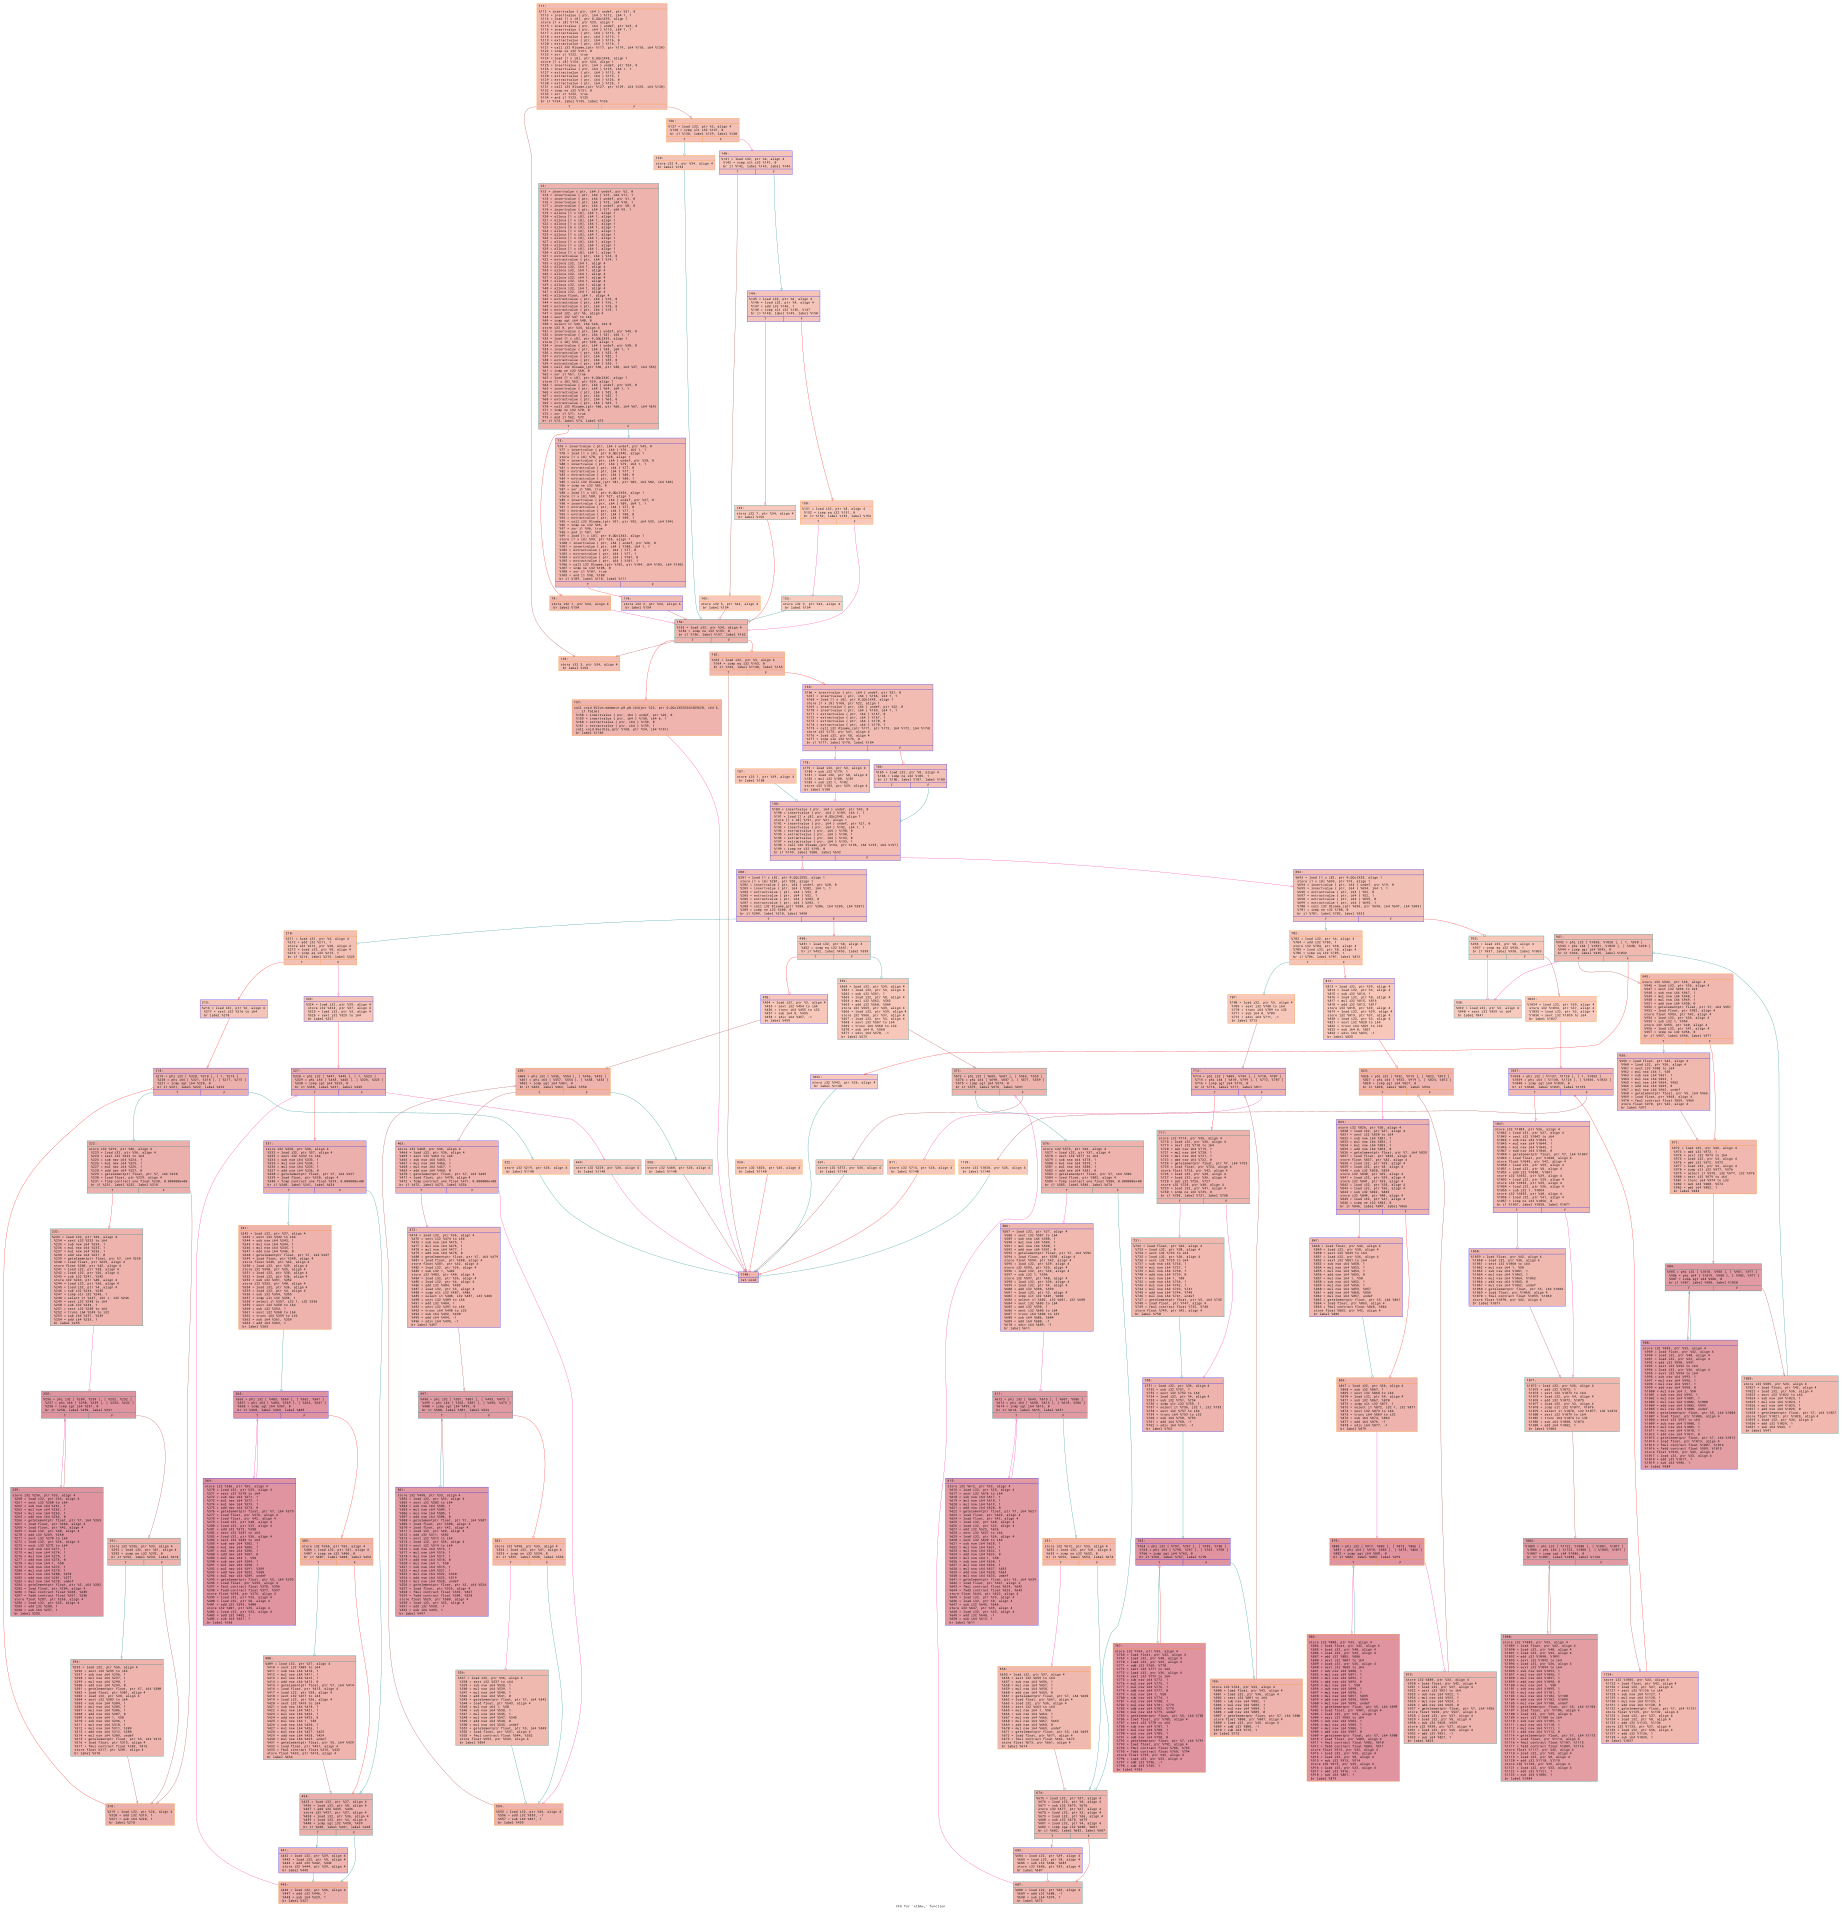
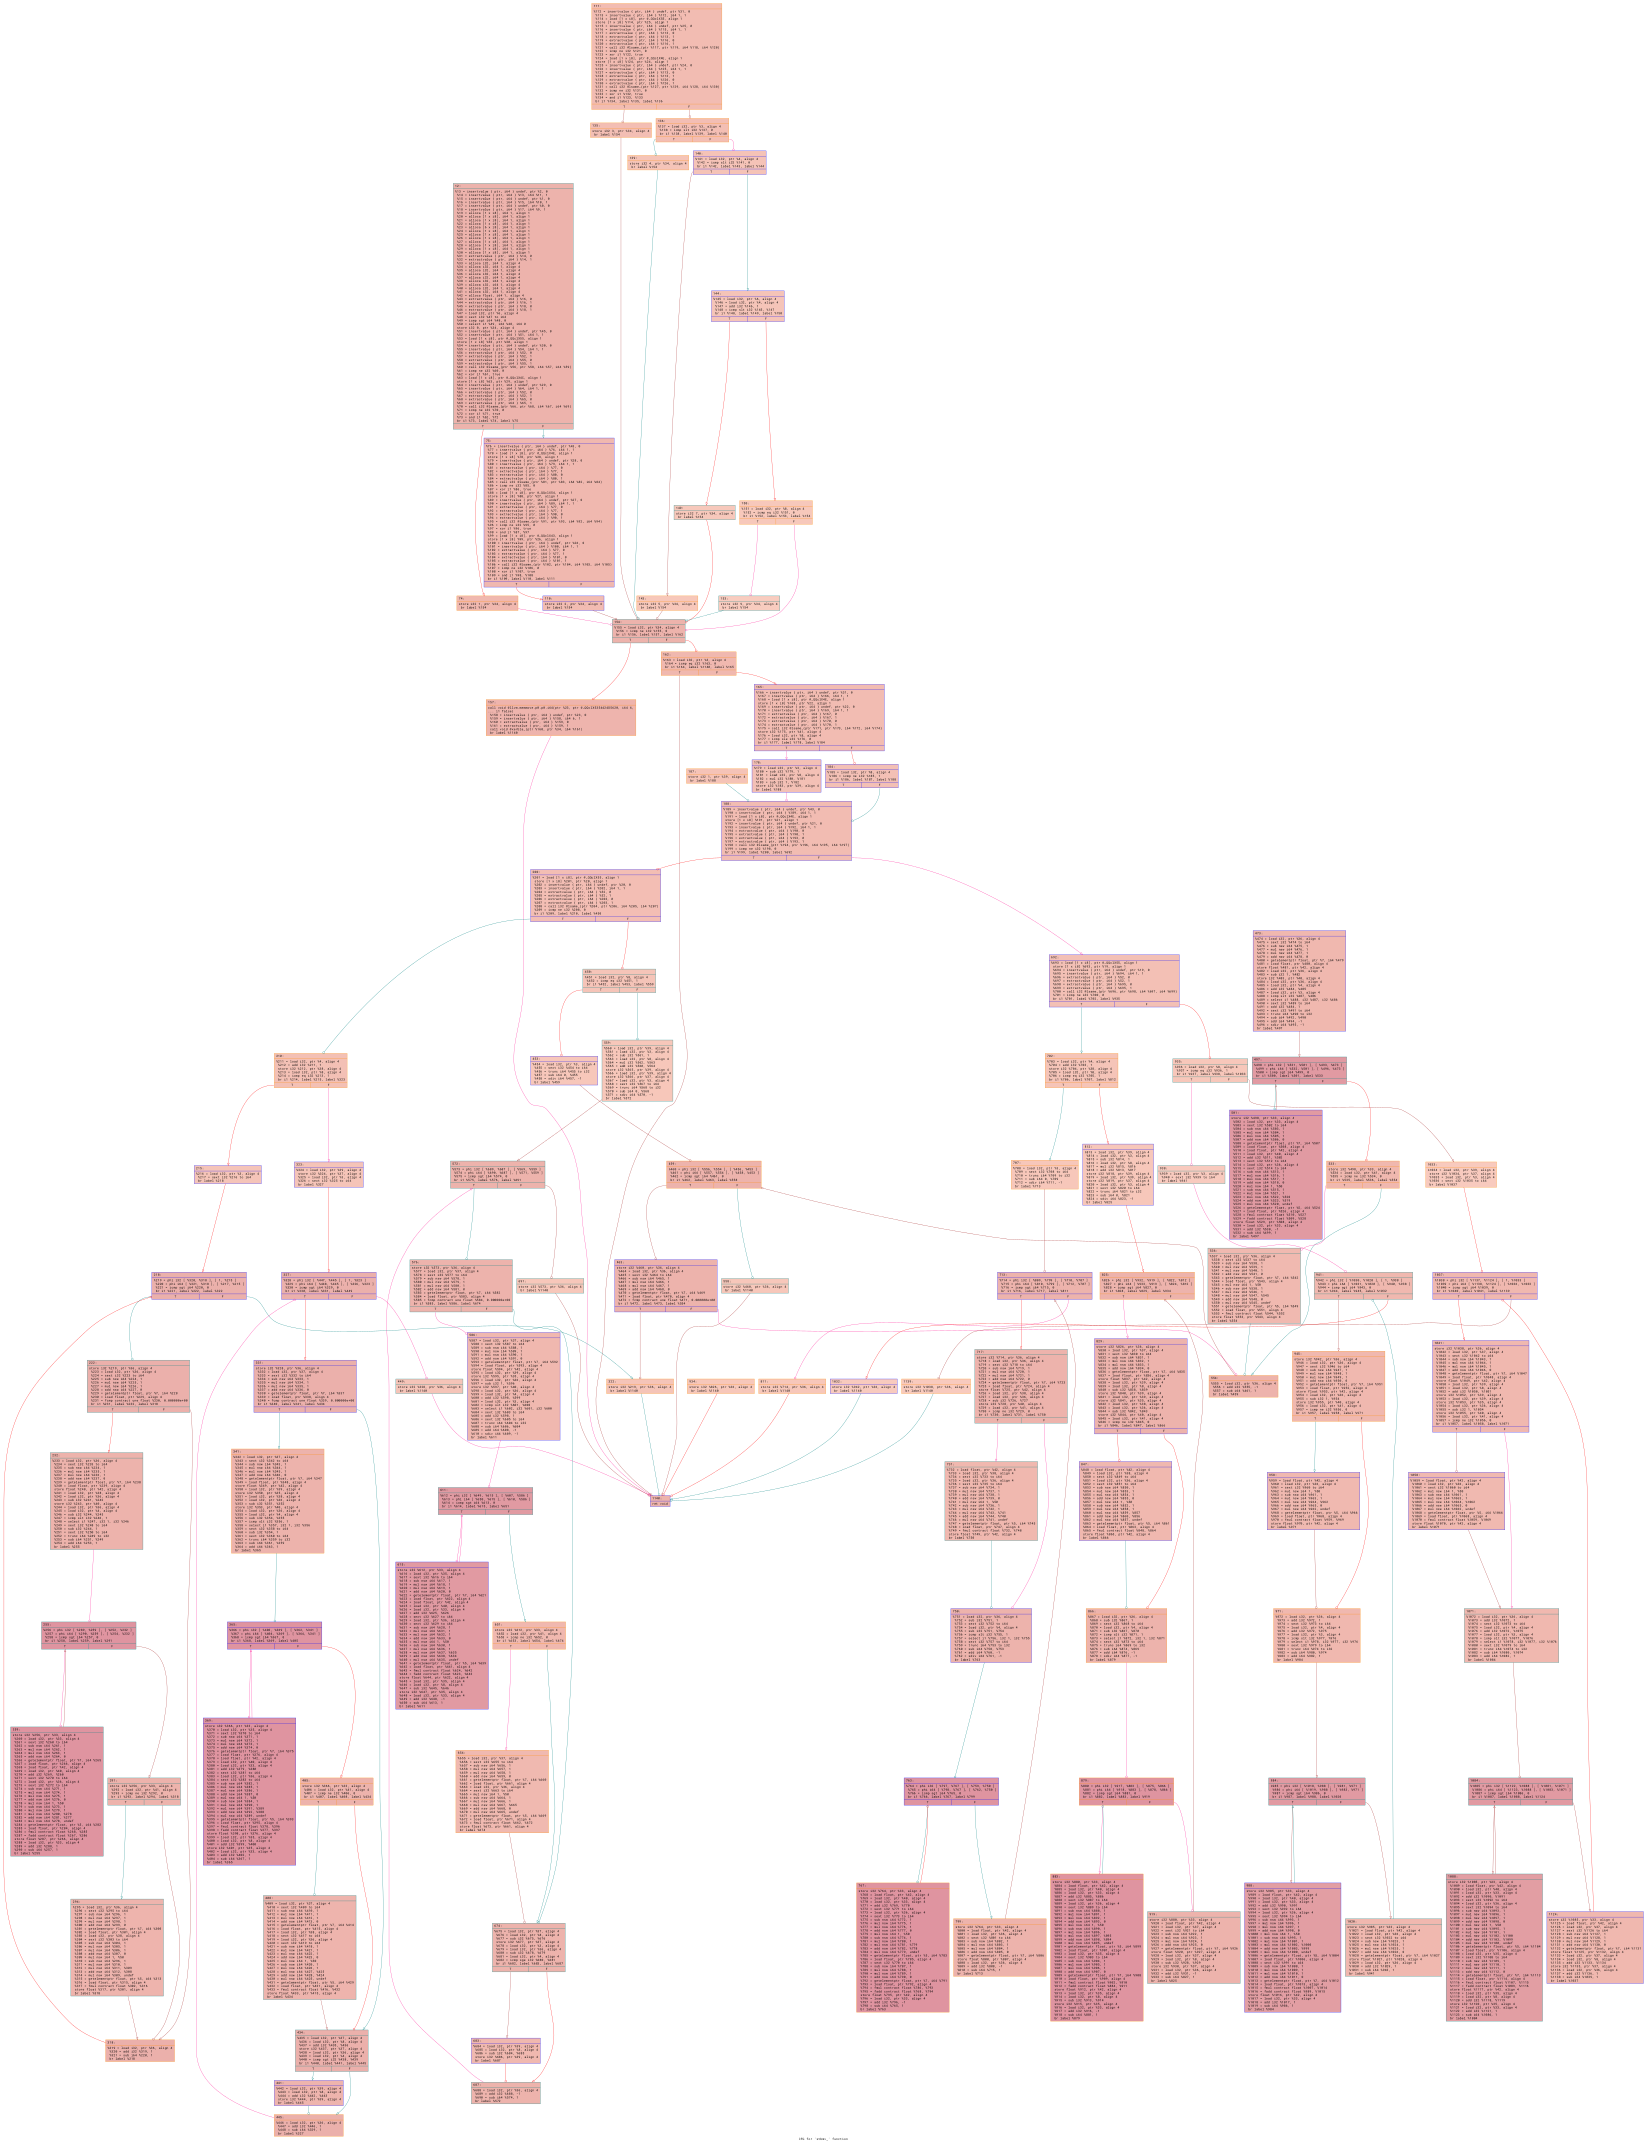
edge "154:" -> "135:": reversed
edge "941:" -> "938:": reversed
edge "463:" -> "473:": now "463:" -> "322:"
